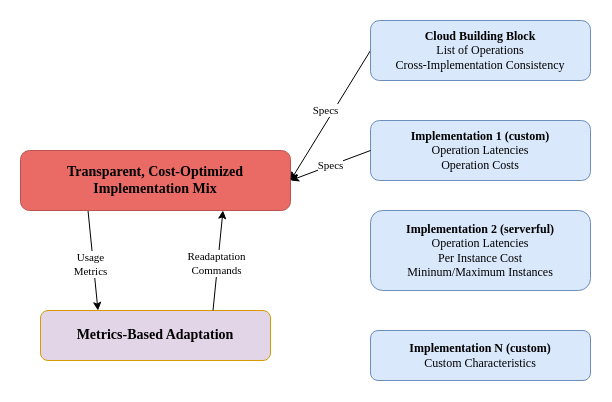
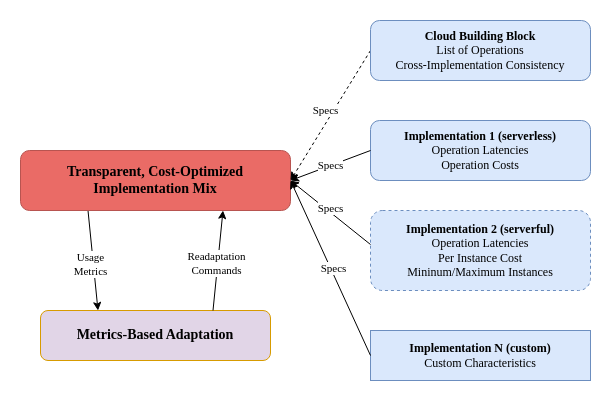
edge "Cloud Building Block List of Operations Cross-Implementation Consistency" -> "Transparent, Cost-Optimized Implementation Mix": style solid -> dashed
node "Implementation 1 (custom) Operation Latencies Operation Costs": label "Implementation 1 (custom) Operation Latencies Operation Costs" -> "Implementation 1 (serverless) Operation Latencies Operation Costs"
edge "Implementation 2 (serverful) Operation Latencies Per Instance Cost Mininum/Maximum Instances" -> "Transparent, Cost-Optimized Implementation Mix": added, label "Specs"
node "Implementation 2 (serverful) Operation Latencies Per Instance Cost Mininum/Maximum Instances": style solid -> dashed
edge "Implementation N (custom) Custom Characteristics" -> "Transparent, Cost-Optimized Implementation Mix": added, label "Specs"
node "Implementation N (custom) Custom Characteristics": shape rounded rectangle -> rectangle
